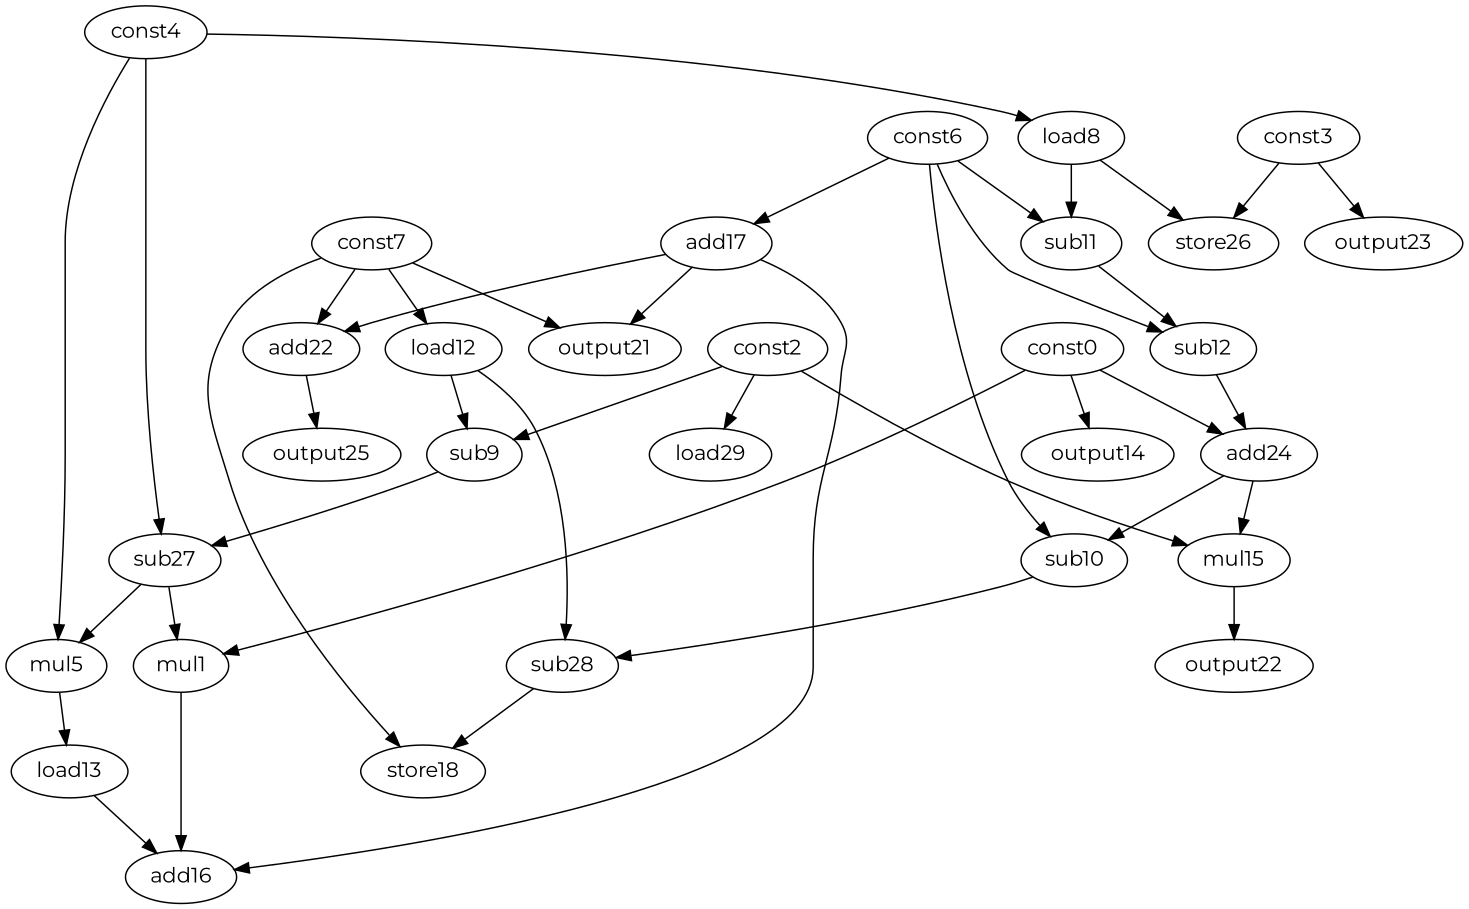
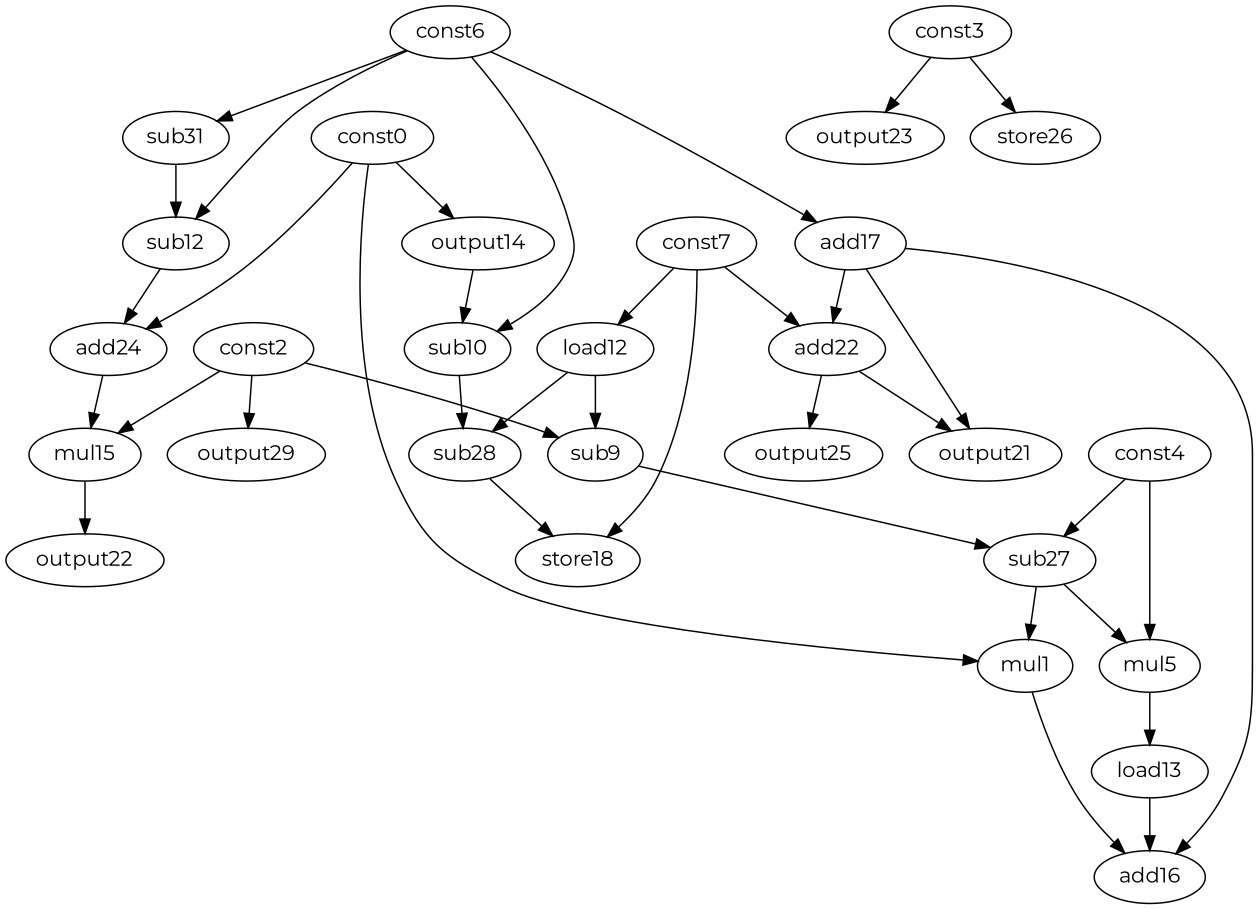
node "load8": removed
node "sub11": label "sub11" -> "sub31"
edge "const7" -> "output21": now "add22" -> "output21"
node "load29": label "load29" -> "output29"
edge "add24" -> "sub10": now "output14" -> "sub10"
